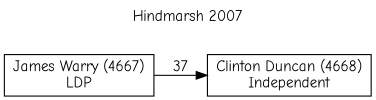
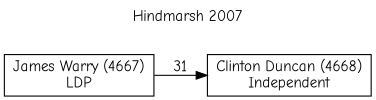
edge "James Warry (4667) LDP" -> "Clinton Duncan (4668) Independent": label "37" -> "31"
